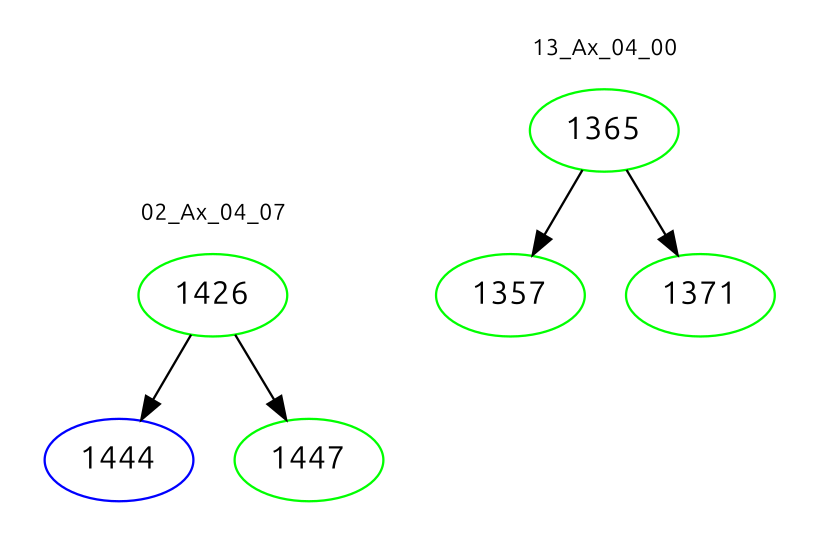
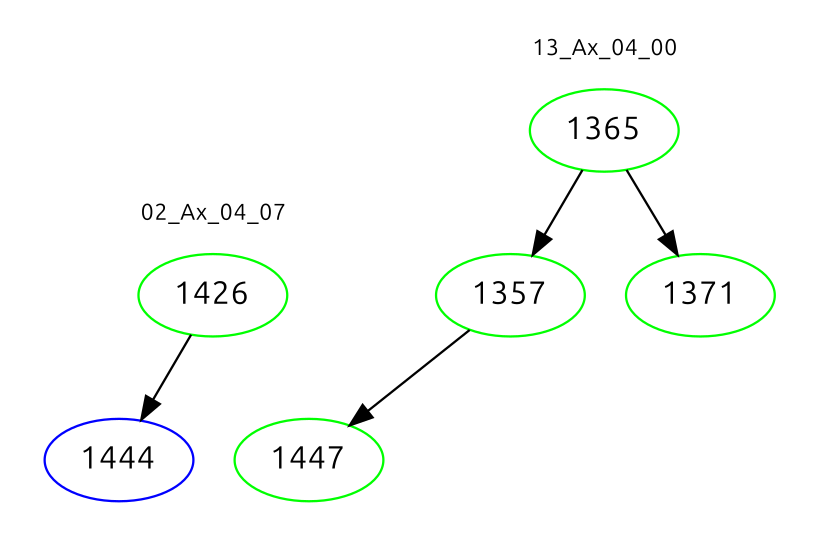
edge "1426" -> "1447": now "1357" -> "1447"
